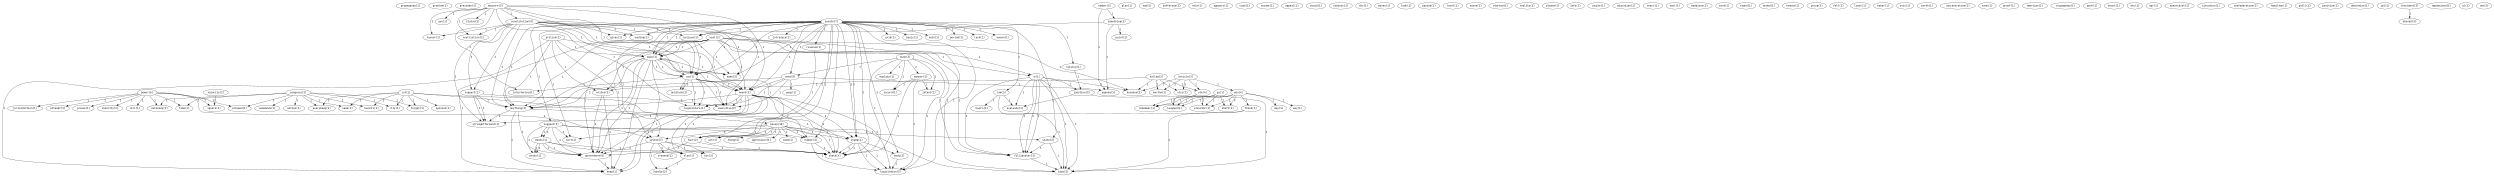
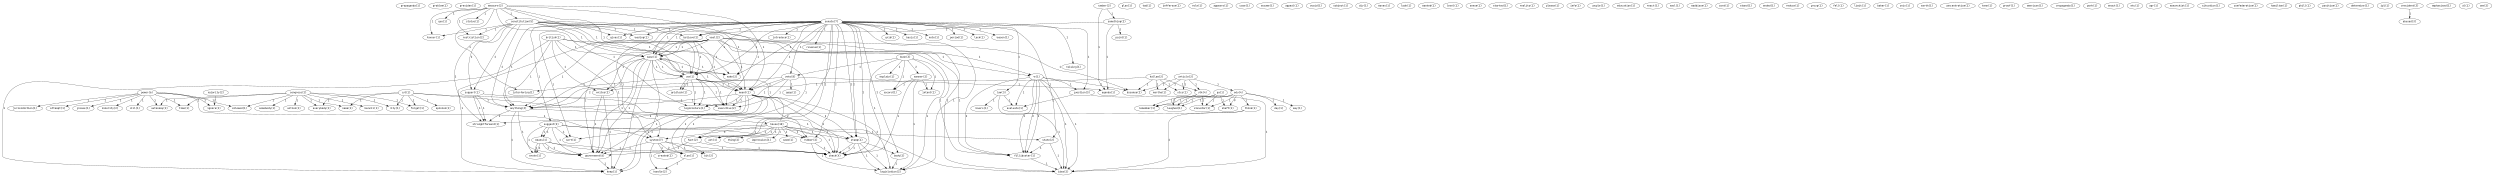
edge "raising(1)" -> "question(3)": now "senate(7)" -> "question(3)"
edge "put(1)" -> "council(1)": removed, label "1"
edge "revenue(1)" -> "fact(2)": now "british(1)" -> "fact(2)"
